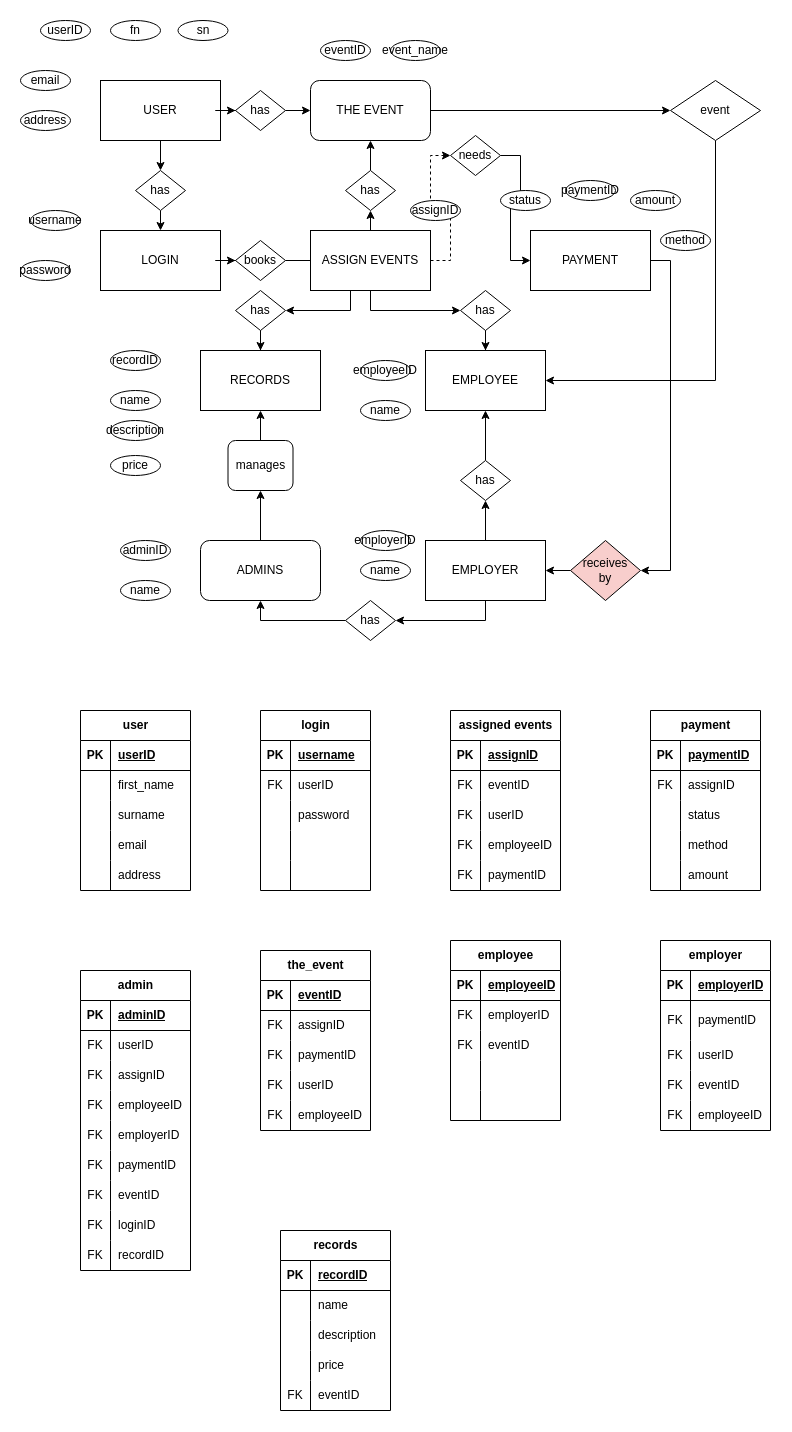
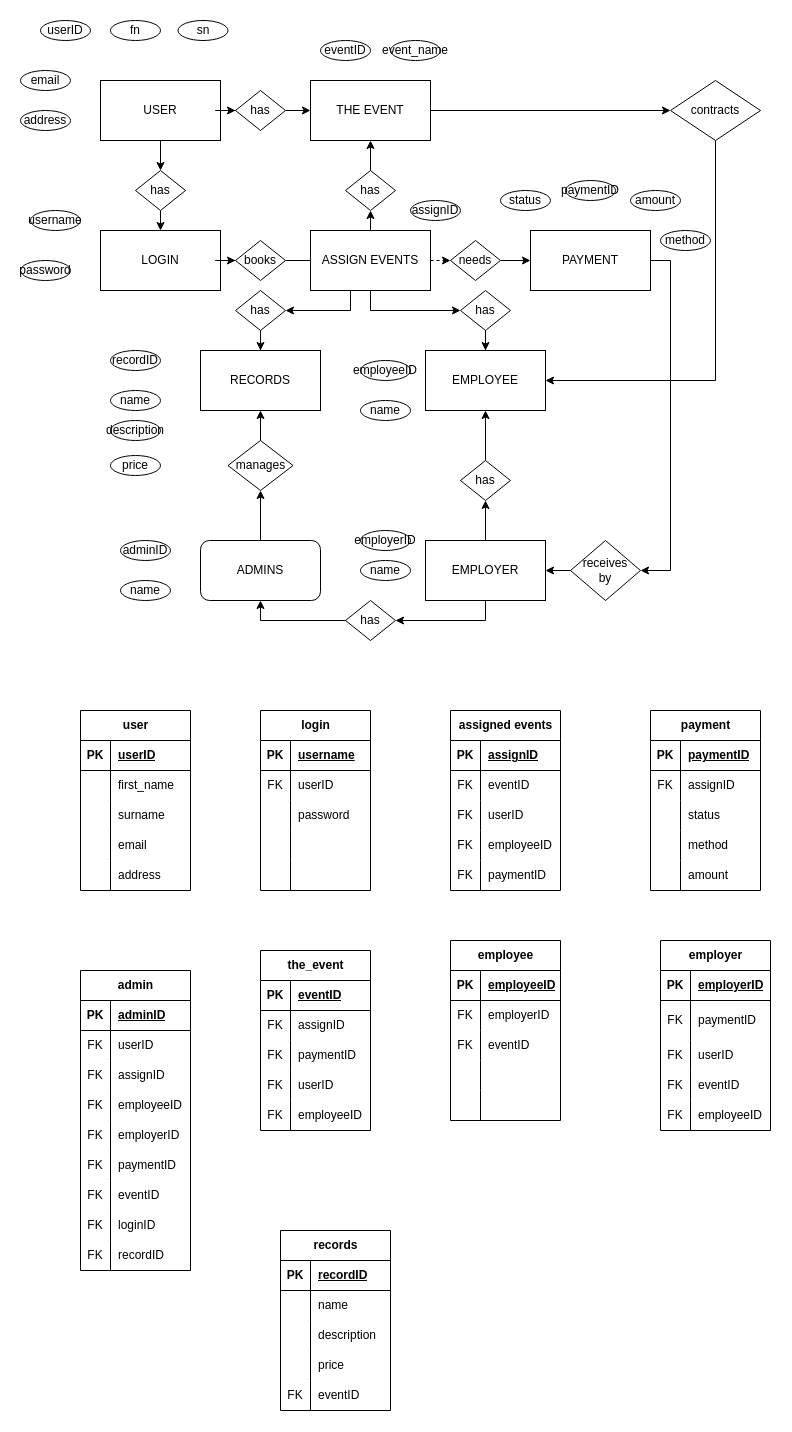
node "THE EVENT": shape rounded rectangle -> rectangle
node "event": label "event" -> "contracts"
node "needs": moved (476, 156) -> (476, 261)
node "manages": shape rounded rectangle -> diamond
node "receives by": fillcolor #f8cecc -> #ffffff
